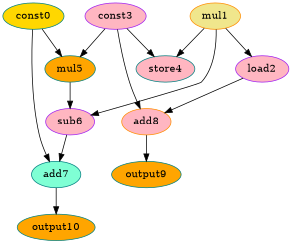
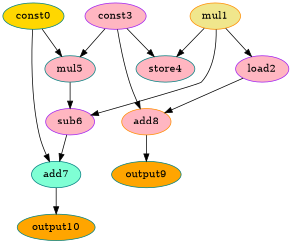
node "mul5": fillcolor orange -> lightpink
